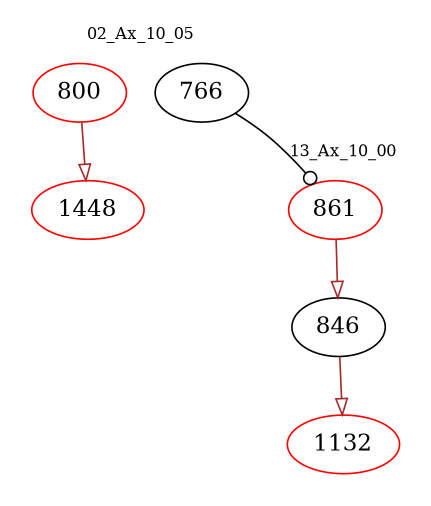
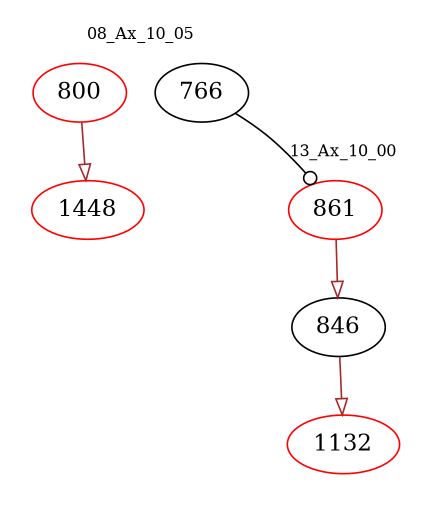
cluster "02_Ax_10_05": label "02_Ax_10_05" -> "08_Ax_10_05"
